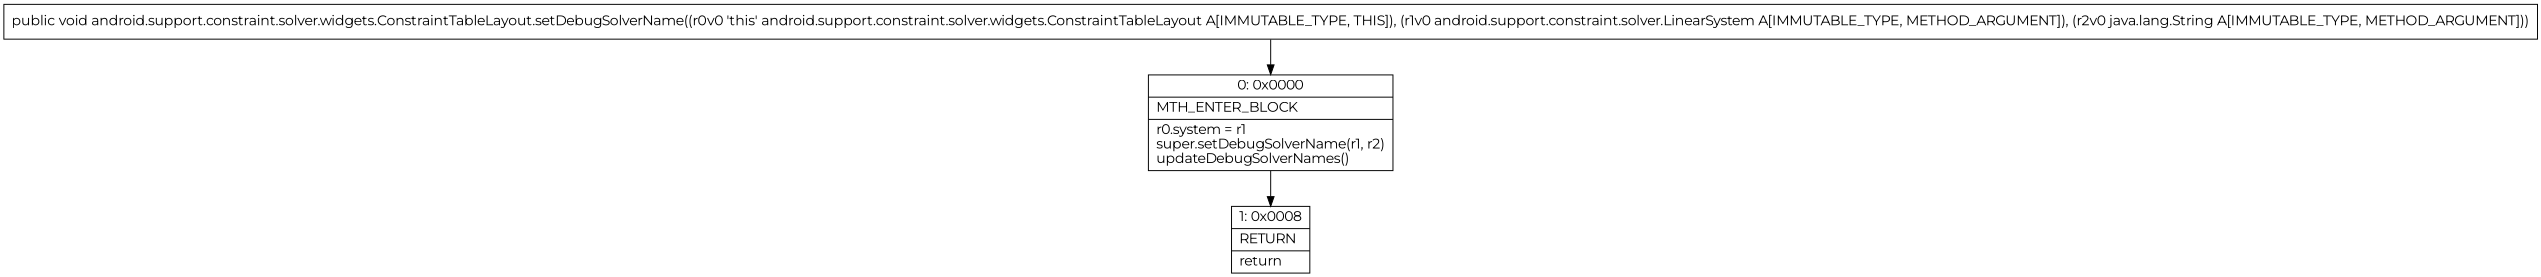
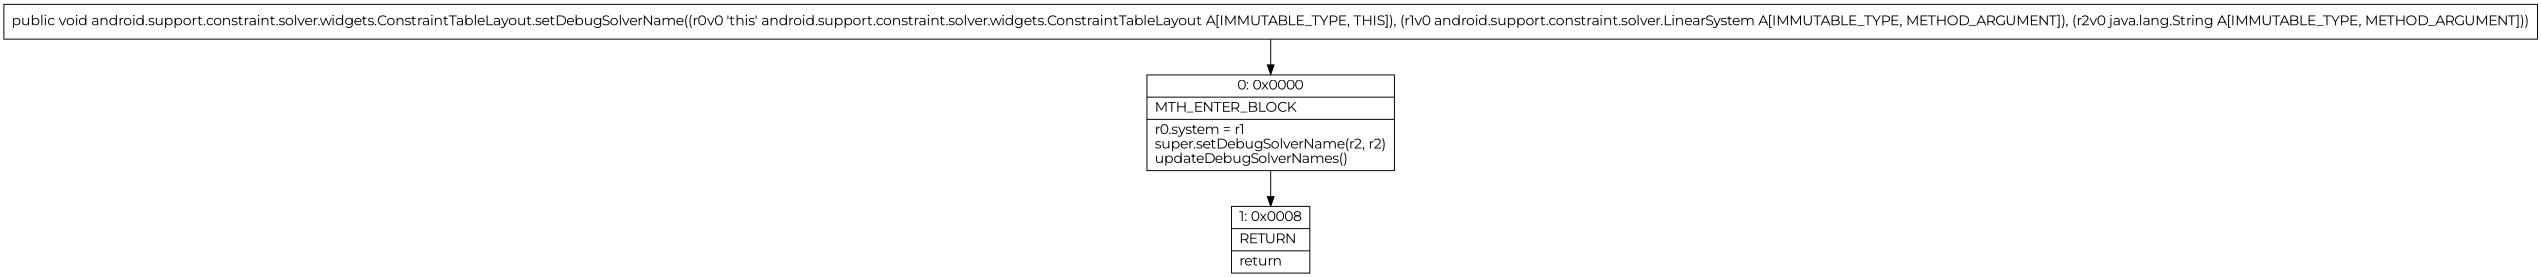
node "0: 0x0000": text "super.setDebugSolverName(r1, r2)" -> "super.setDebugSolverName(r2, r2)"
